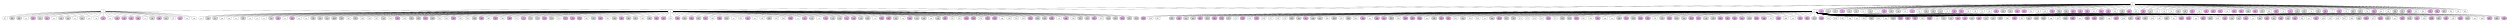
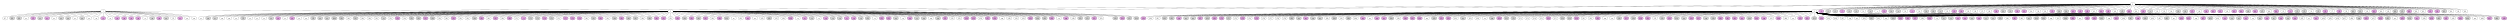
node "254": removed
node "262": added
